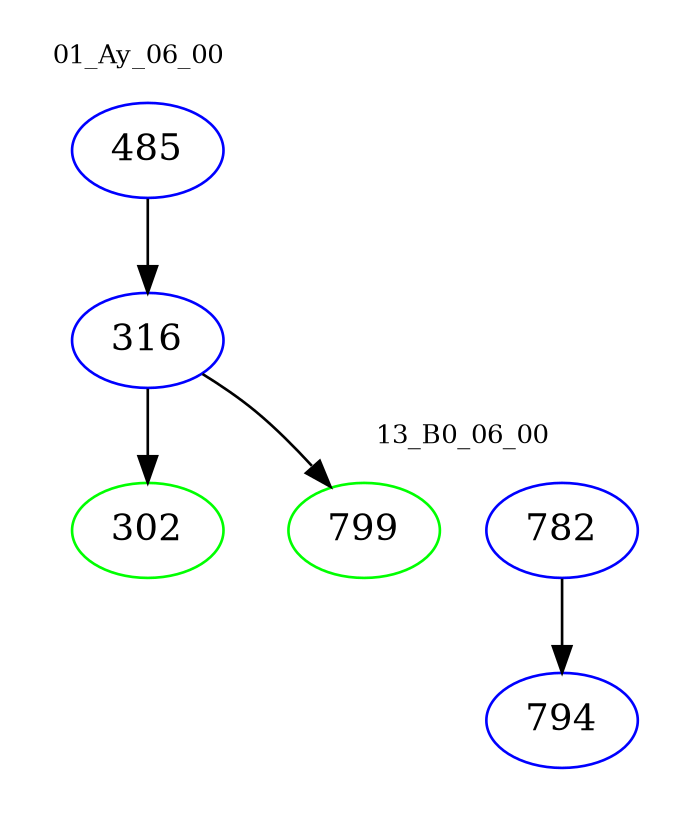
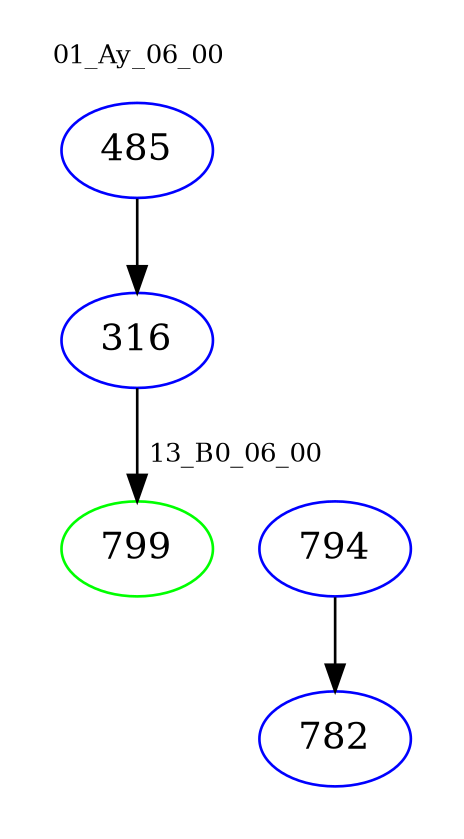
node "302": removed
edge "782" -> "794": reversed
